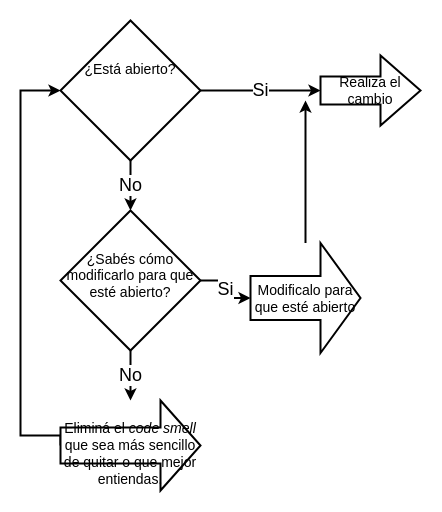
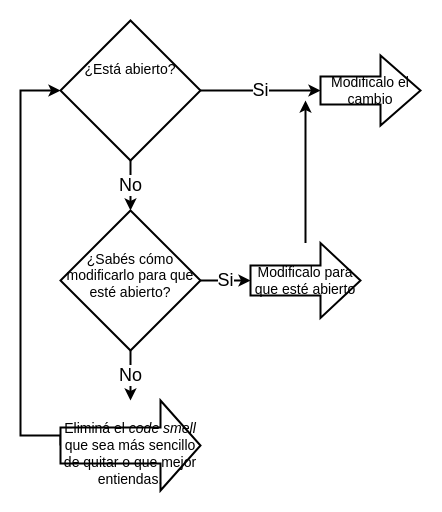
node "Realiza el cambio": label "Realiza el cambio" -> "Modificalo el cambio"
node "Modificalo para que esté abierto": size 110x110 -> 110x75
